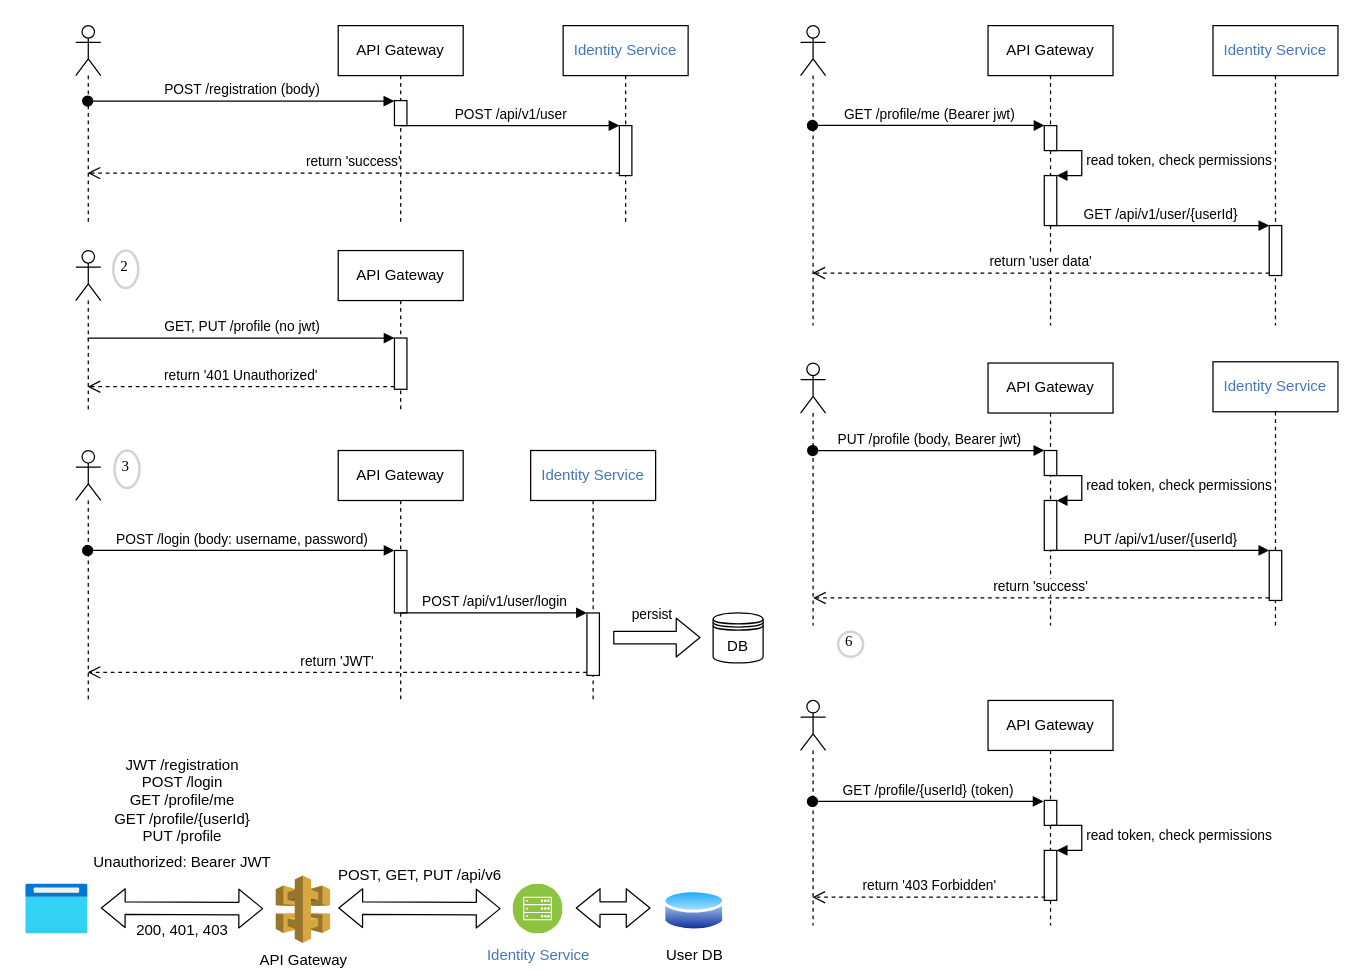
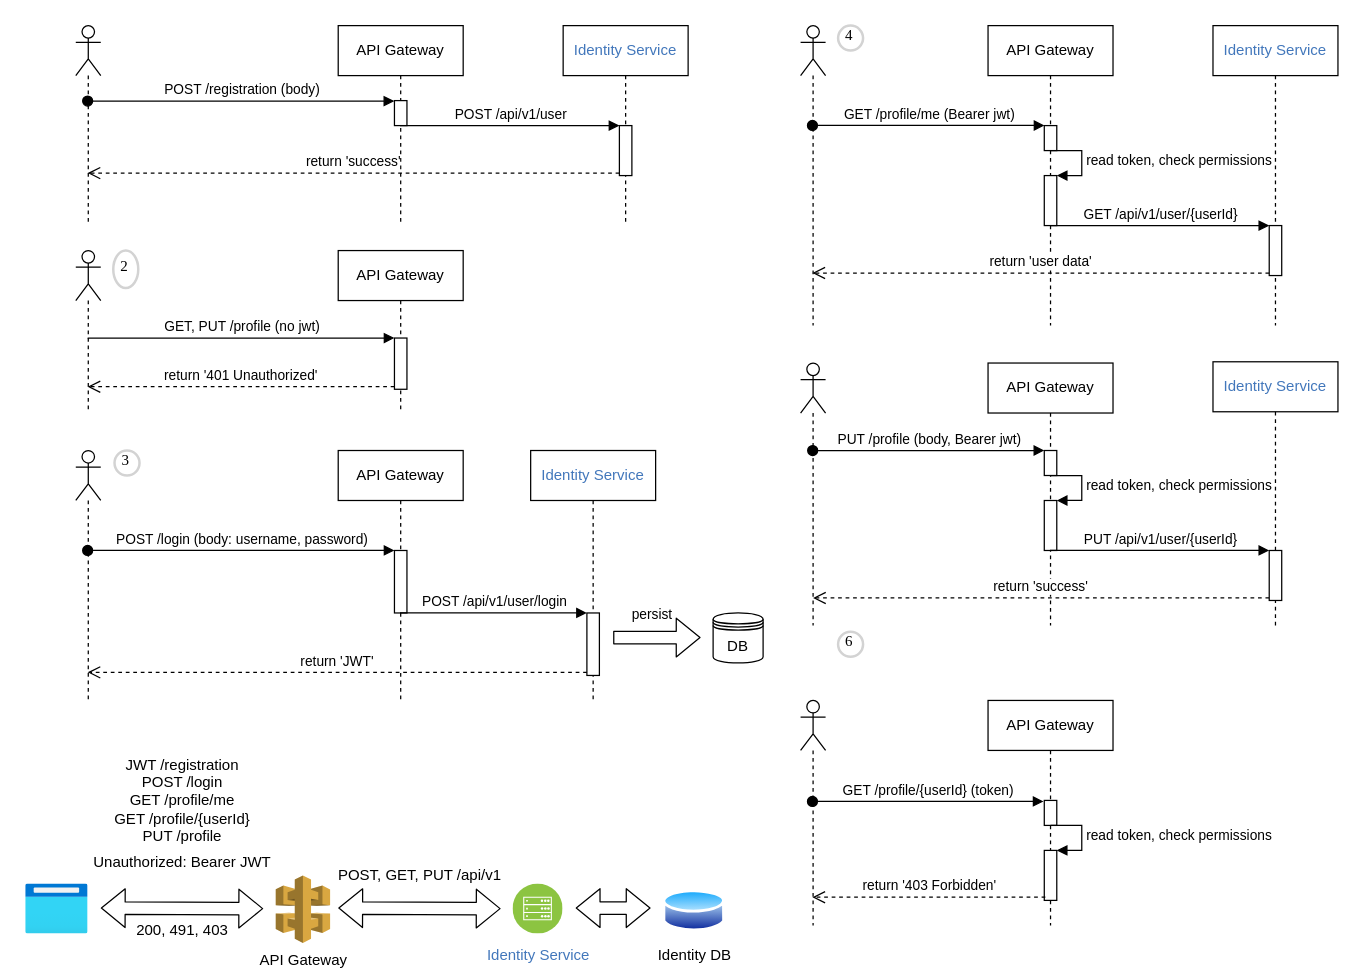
node "4": added
node "3": size 25x38 -> 25x25
node "POST, GET, PUT /api/v6": label "POST, GET, PUT /api/v6" -> "POST, GET, PUT /api/v1"
node "200, 401, 403": label "200, 401, 403" -> "200, 491, 403"
node "User DB": label "User DB" -> "Identity DB"
